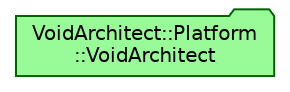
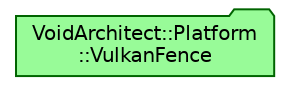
node "VoidArchitect::Platform ::VoidArchitect": label "VoidArchitect::Platform ::VoidArchitect" -> "VoidArchitect::Platform ::VulkanFence"
